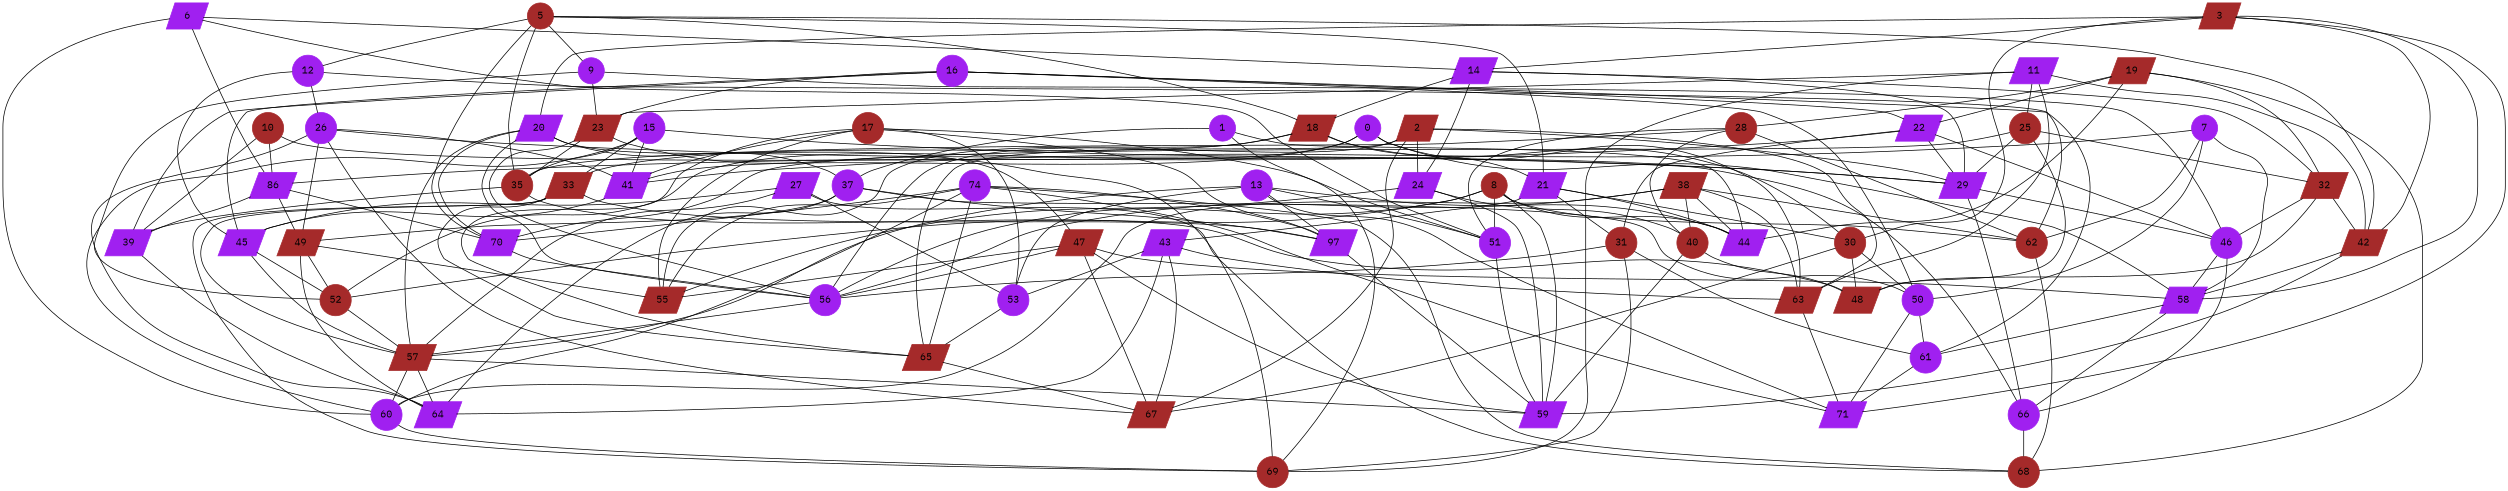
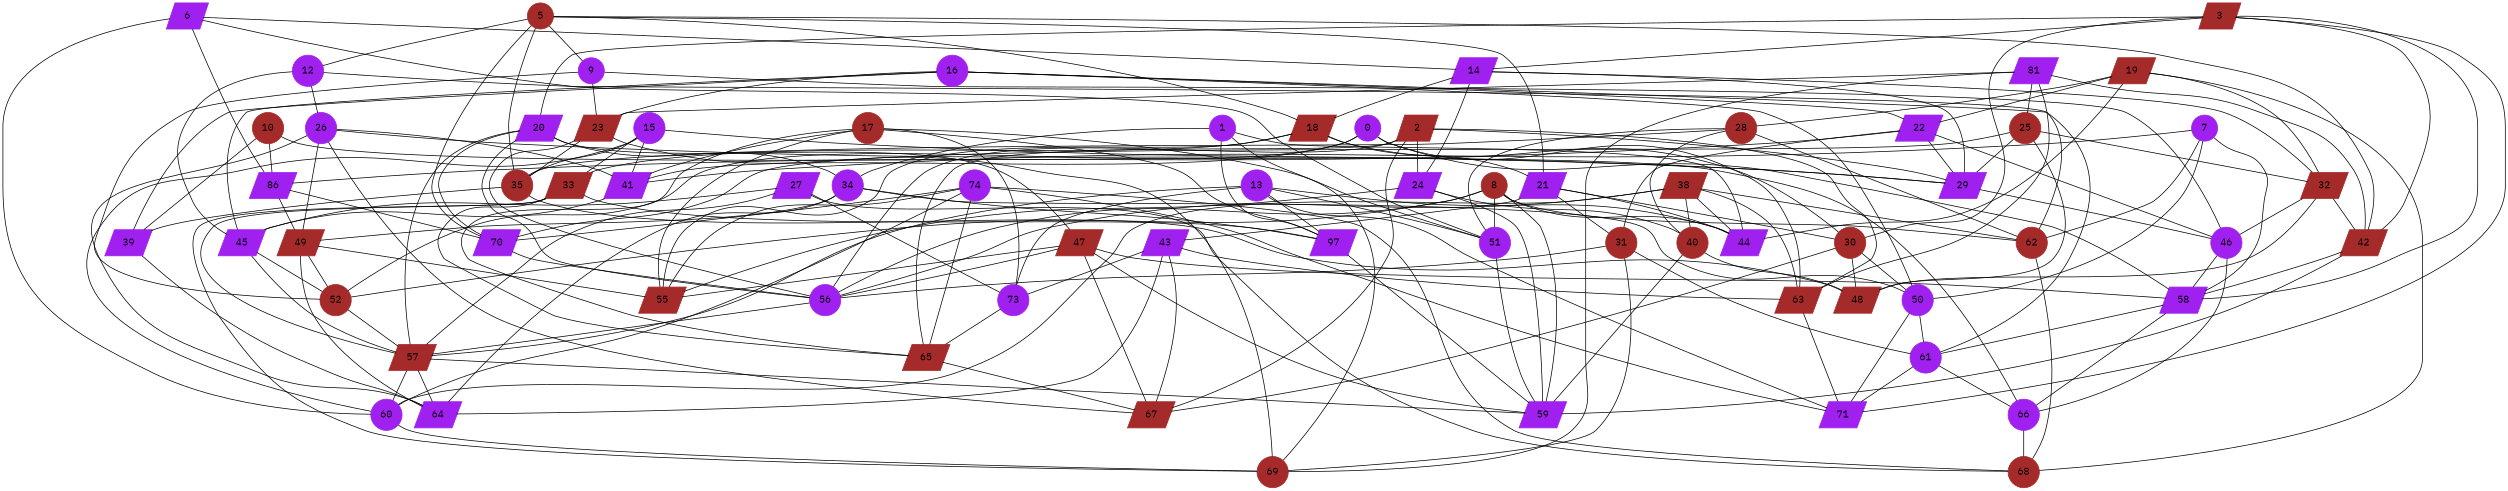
node "11": label "11" -> "81"
node "37": label "37" -> "34"
edge "74" -- "97": now "1" -- "97"
edge "86" -- "39": removed
edge "29" -- "66": now "61" -- "66"
node "53": label "53" -> "73"
